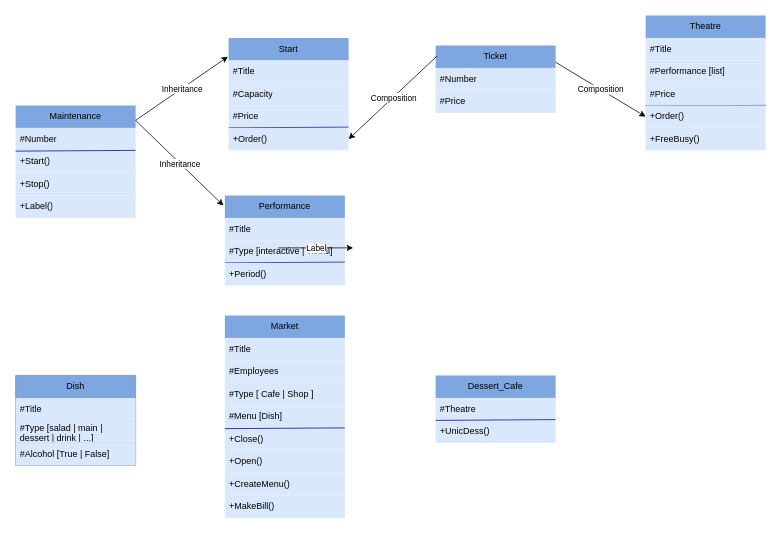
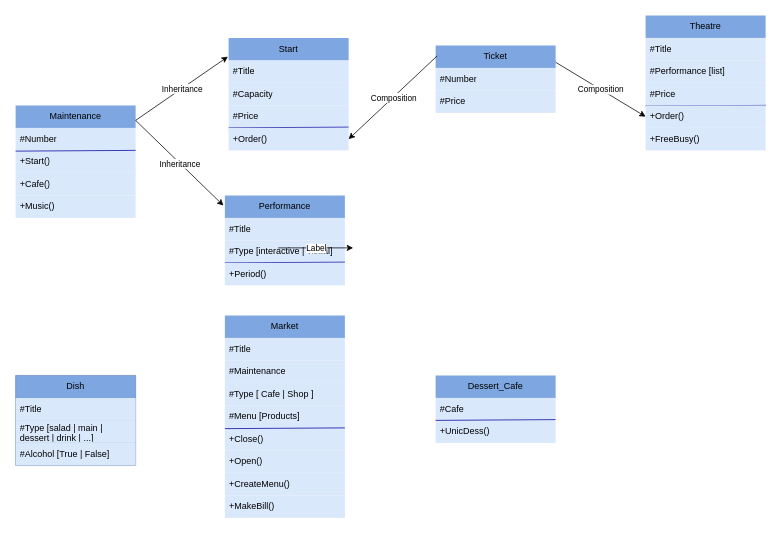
node "+Stop()": label "+Stop()" -> "+Cafe()"
node "+Label()": label "+Label()" -> "+Music()"
node "#Employees": label "#Employees" -> "#Maintenance"
node "#Theatre": label "#Theatre" -> "#Cafe"
node "#Menu [Dish]": label "#Menu [Dish]" -> "#Menu [Products]"
